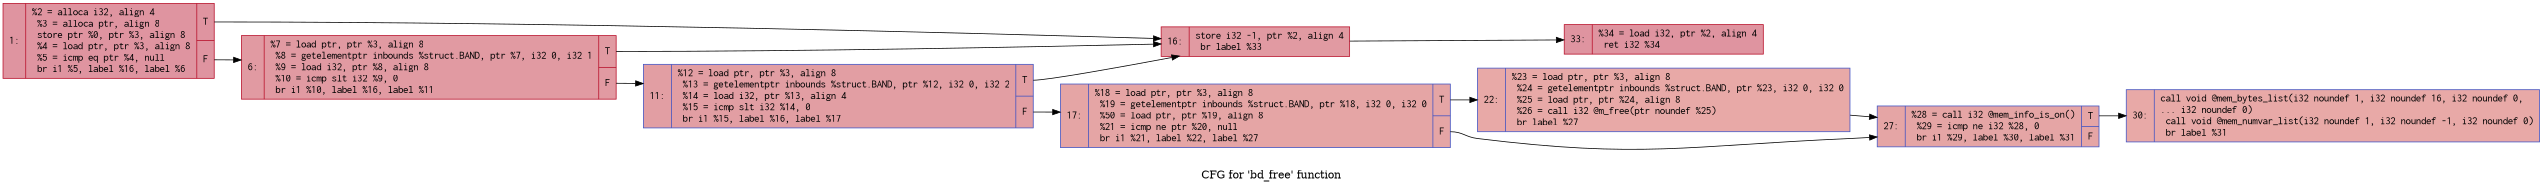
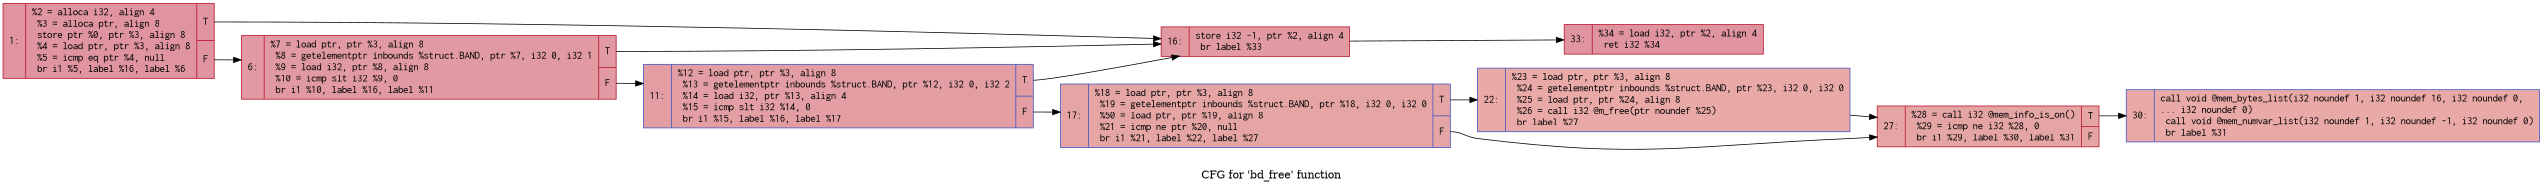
node "27:": color #3d50c3ff -> #b70d28ff
